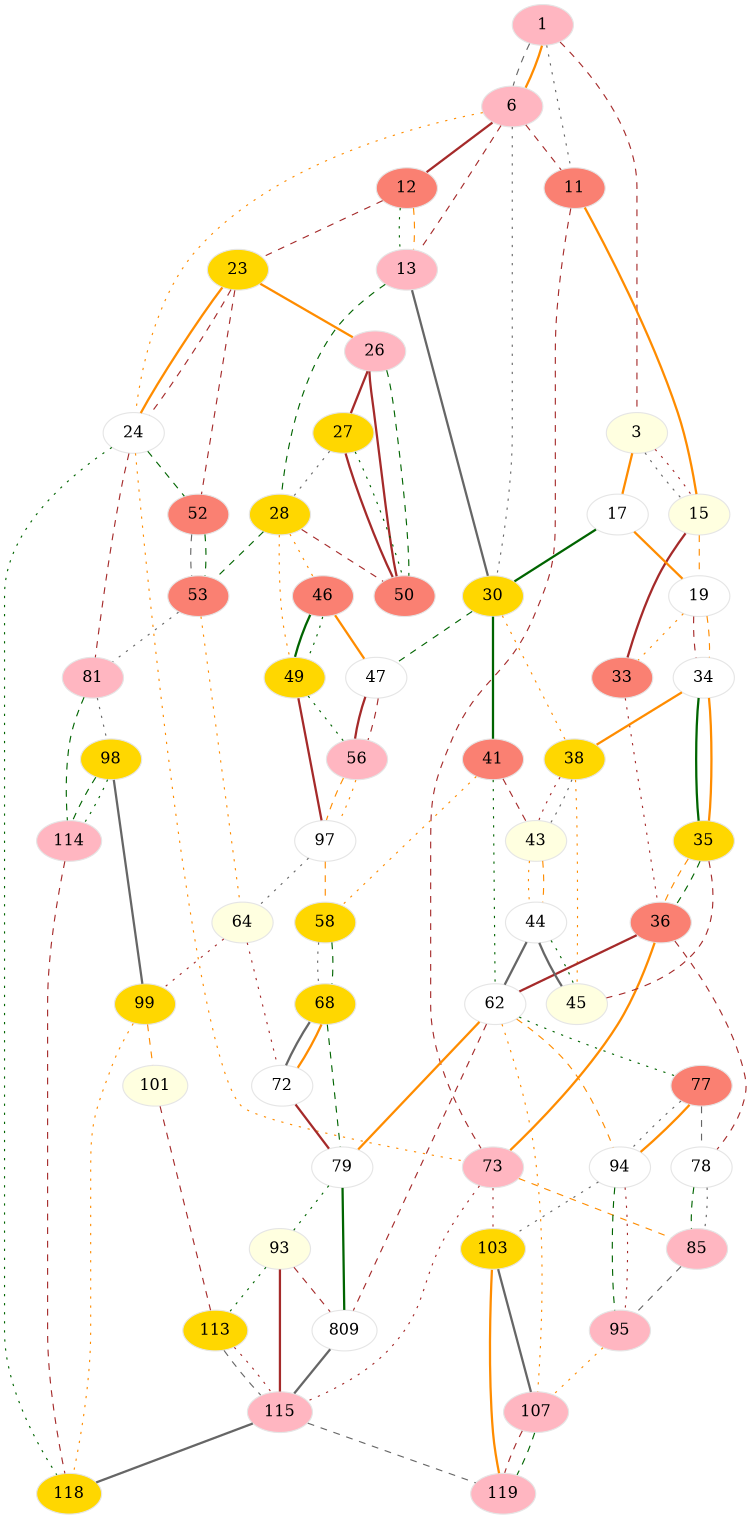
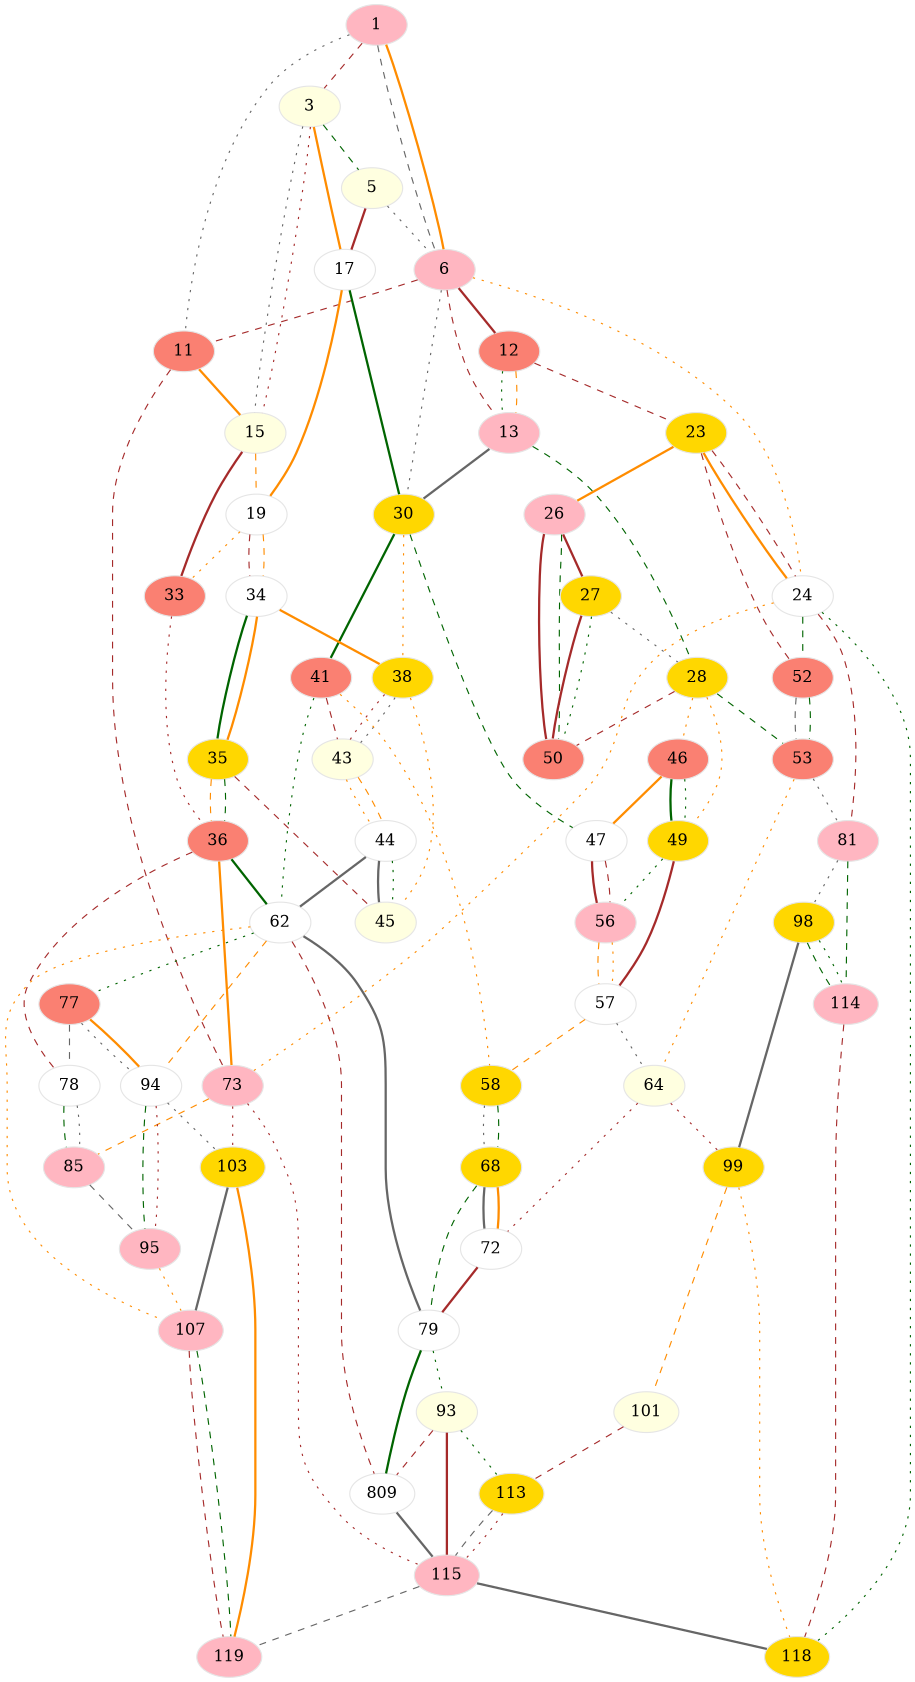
node "5": added
node "97": label "97" -> "57"
edge "36" -- "62": color brown -> darkgreen
edge "62" -- "79": color darkorange -> gray40
